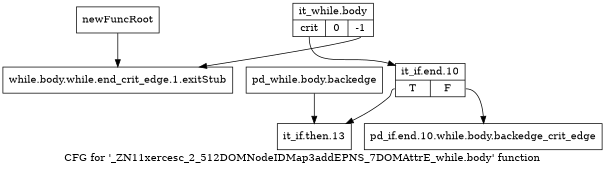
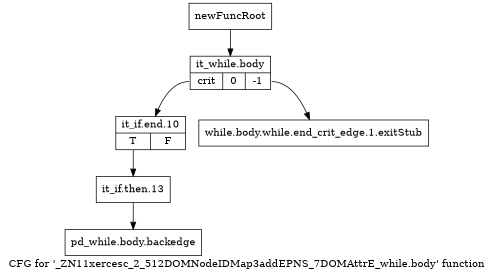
edge "newFuncRoot" -> "while.body.while.end_crit_edge.1.exitStub": now "newFuncRoot" -> "it_while.body"
edge "pd_while.body.backedge" -> "it_if.then.13": reversed
node "pd_if.end.10.while.body.backedge_crit_edge": removed
